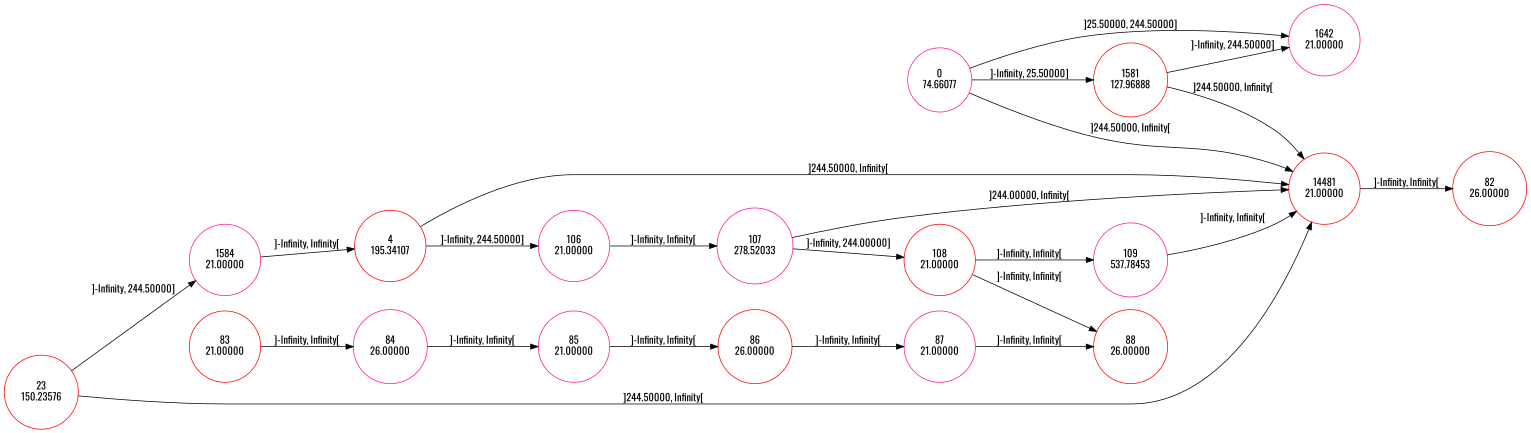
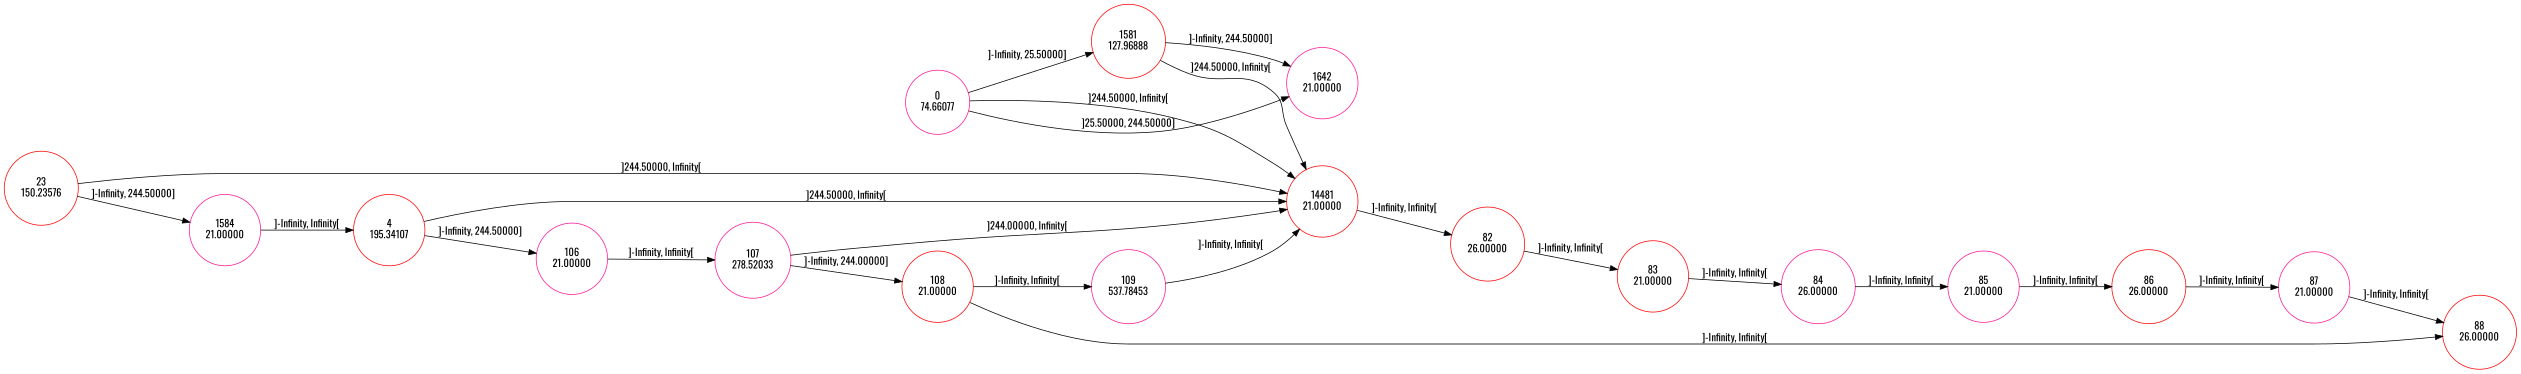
edge "82 26.00000" -> "83 21.00000": added, label "]-Infinity, Infinity["
